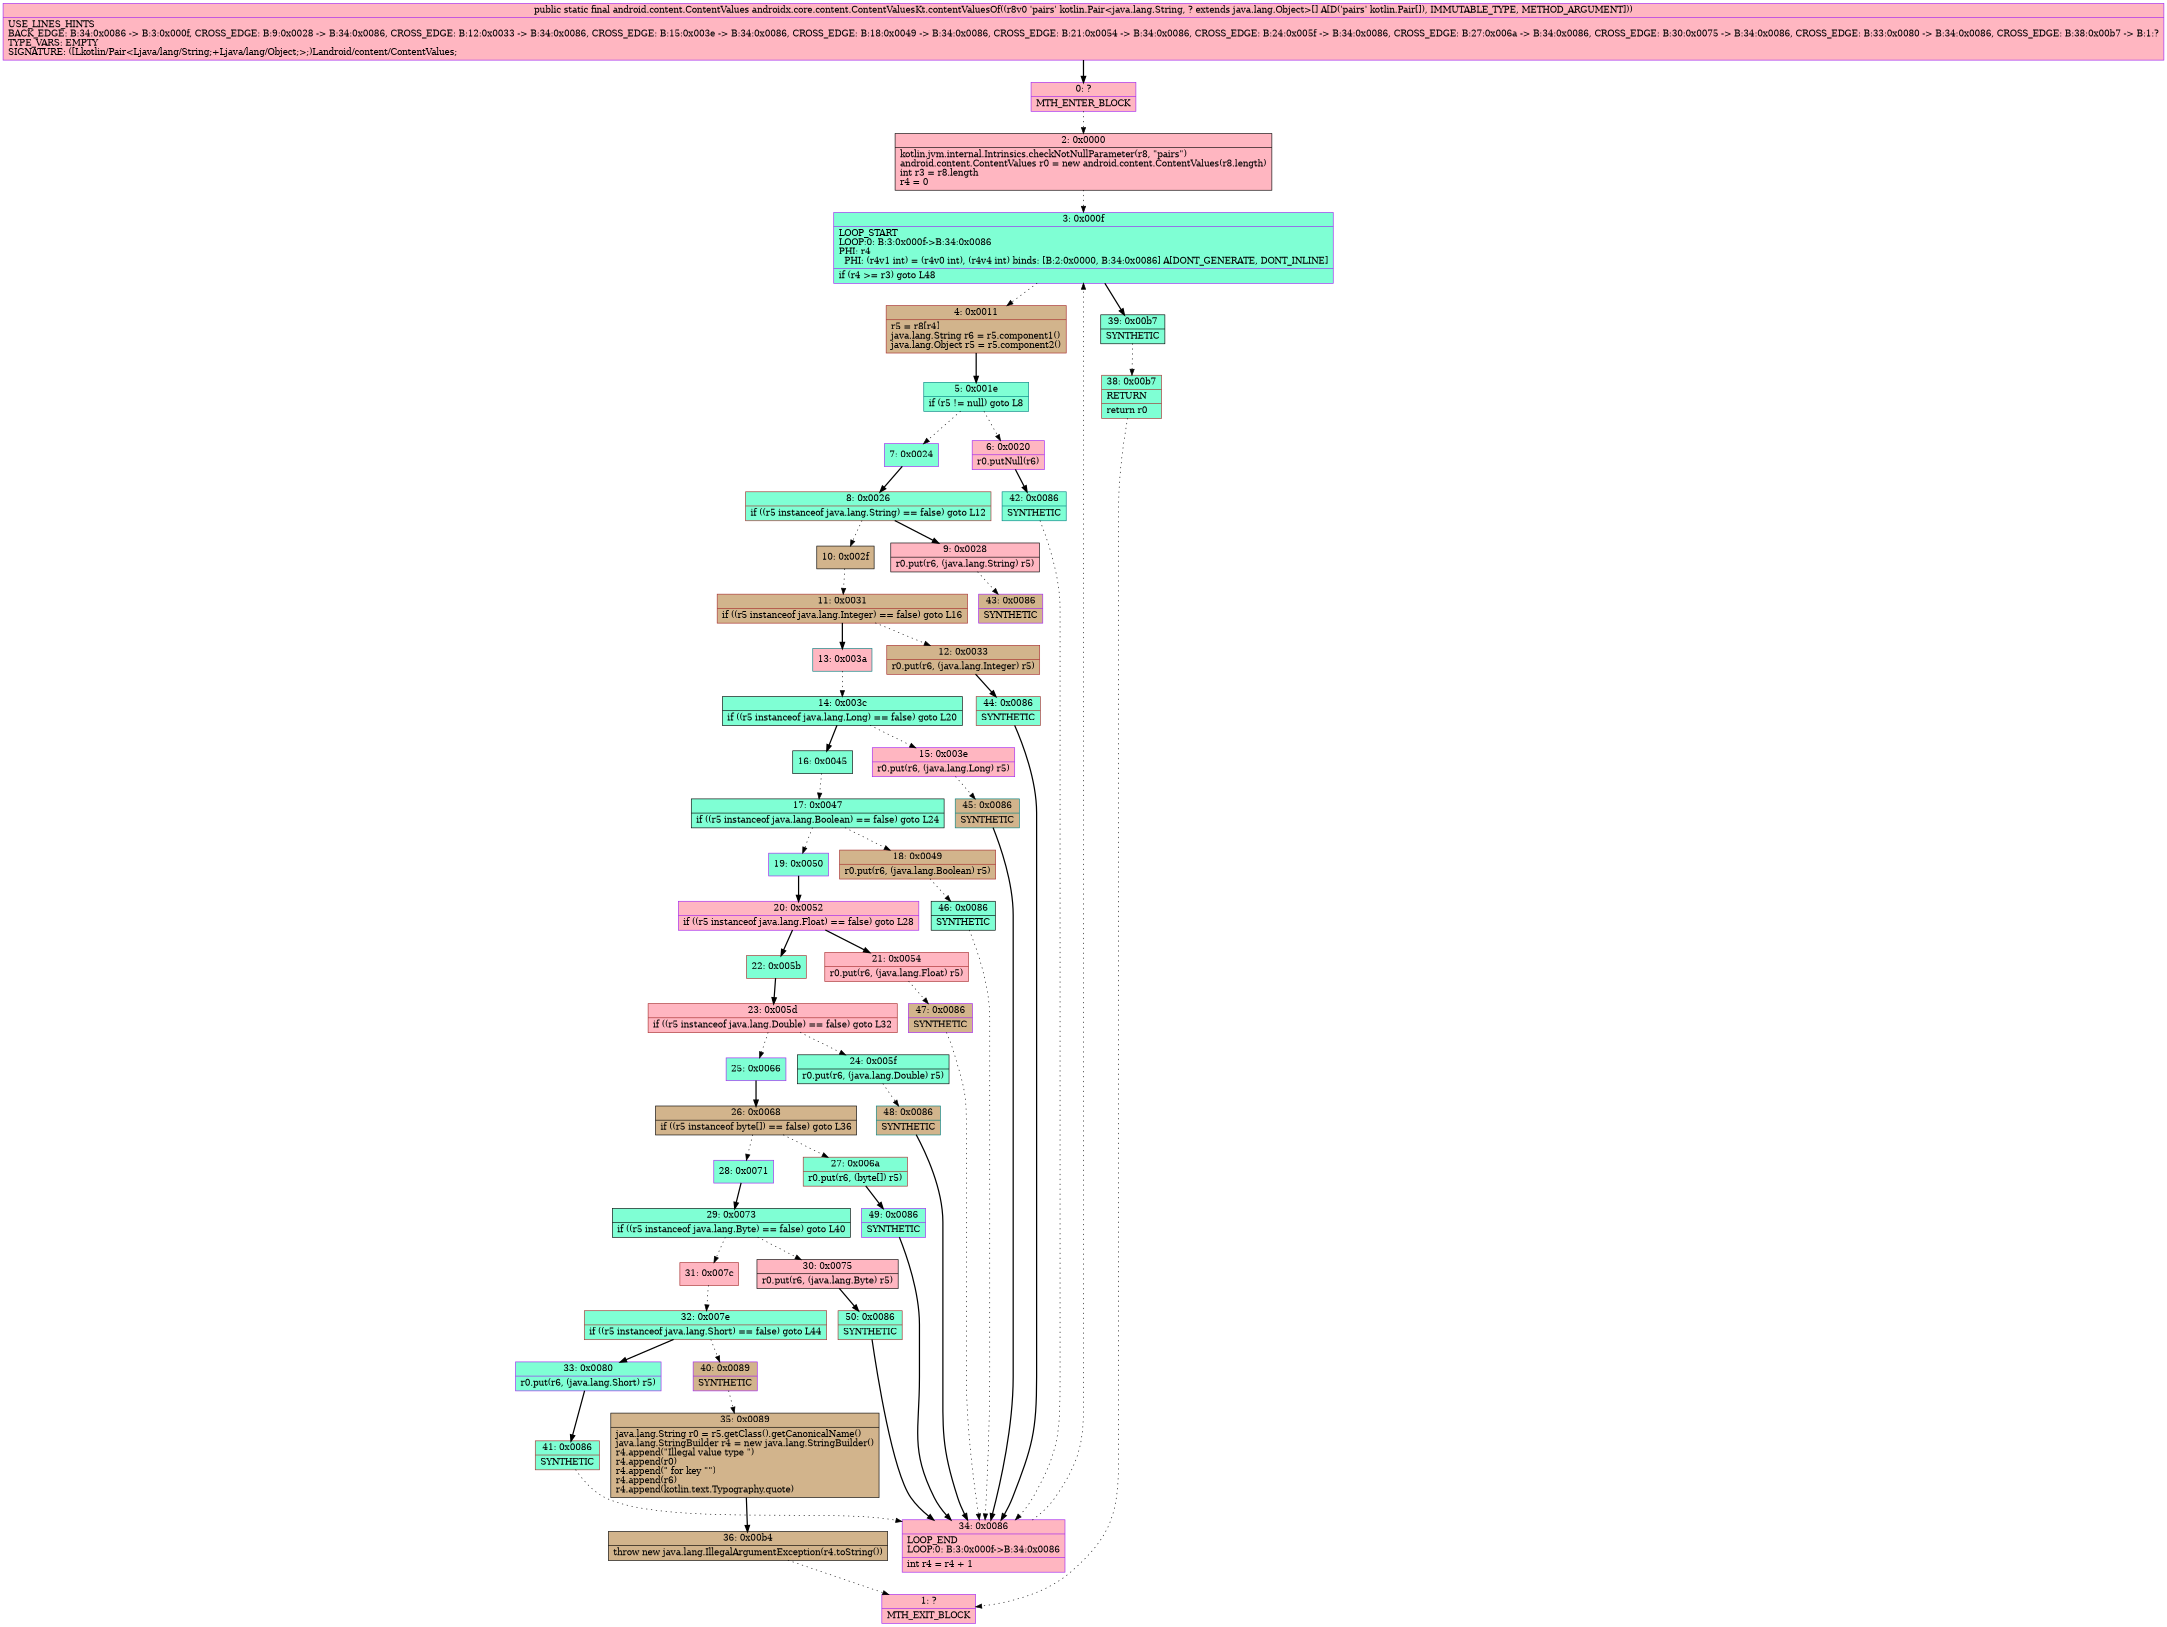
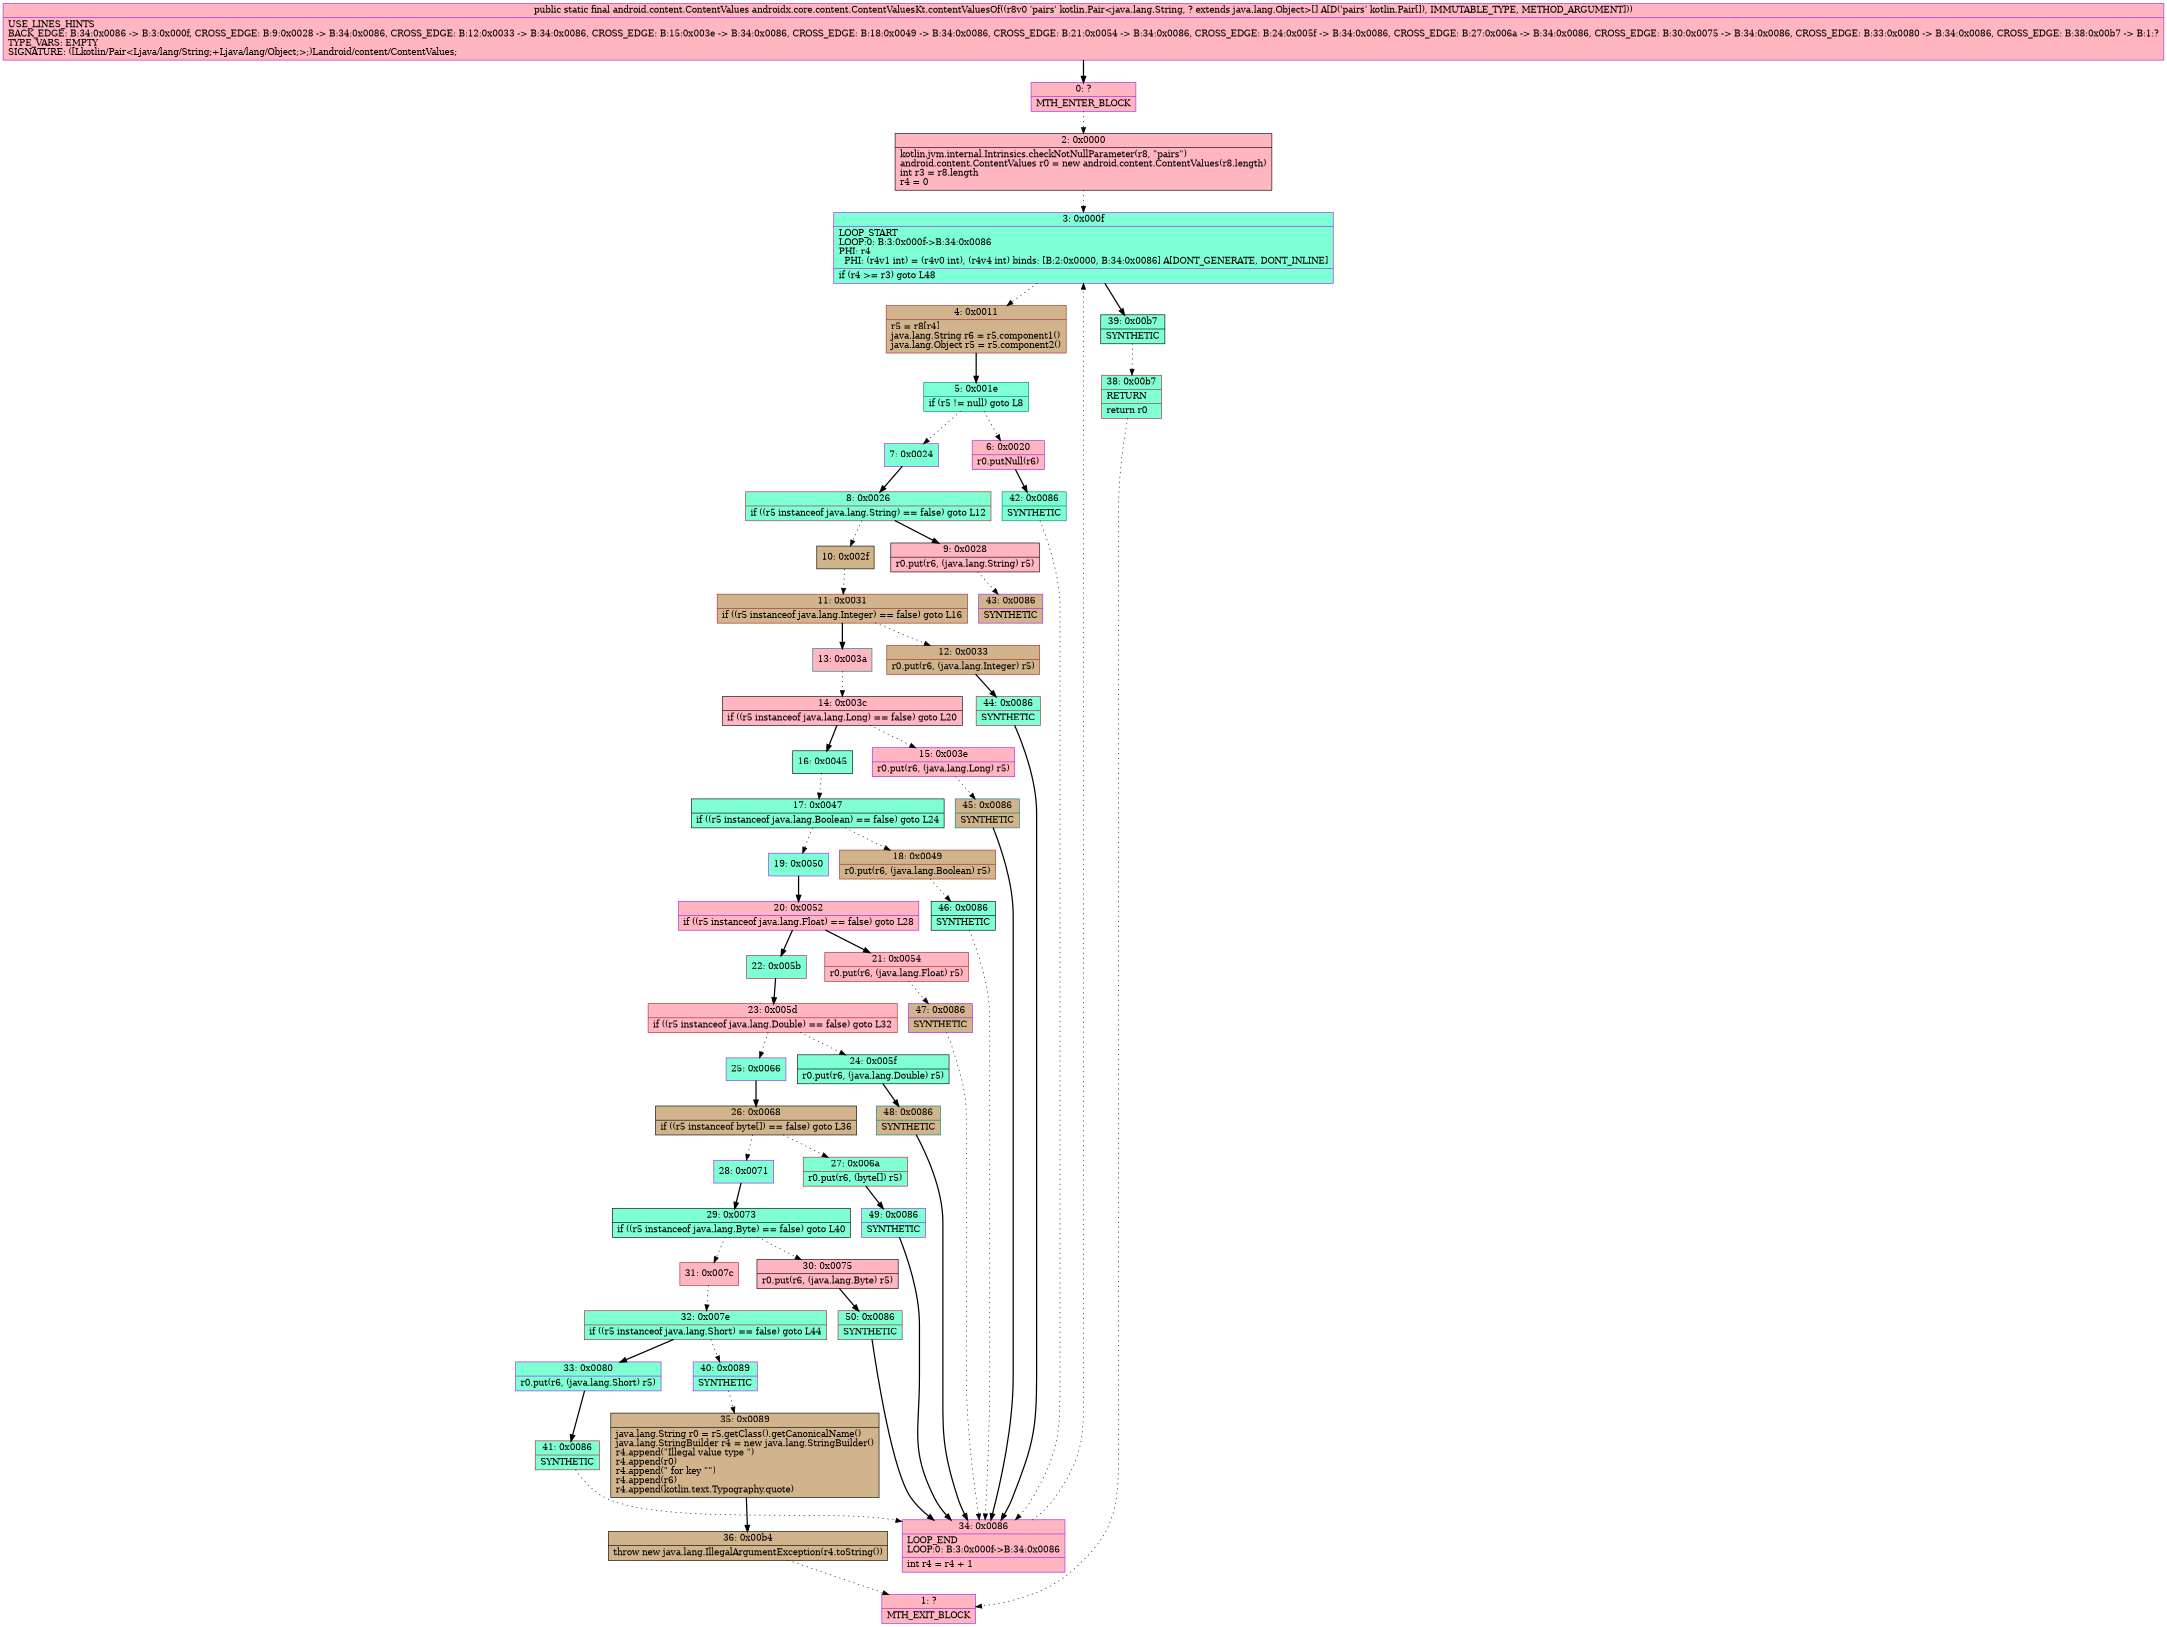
node "14: 0x003c": fillcolor aquamarine -> lightpink
edge "24: 0x005f" -> "48: 0x0086": style dotted -> bold
node "40: 0x0089": fillcolor tan -> aquamarine
